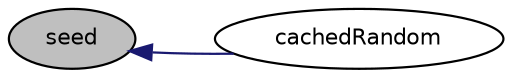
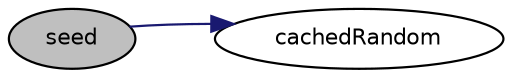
edge "cachedRandom" -> "seed": reversed
